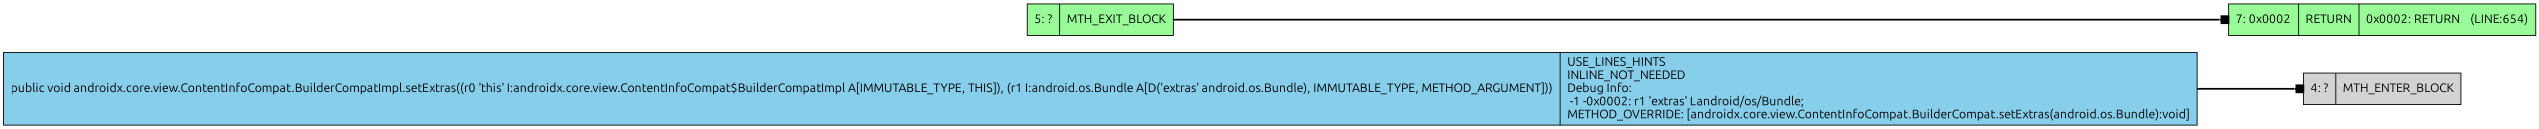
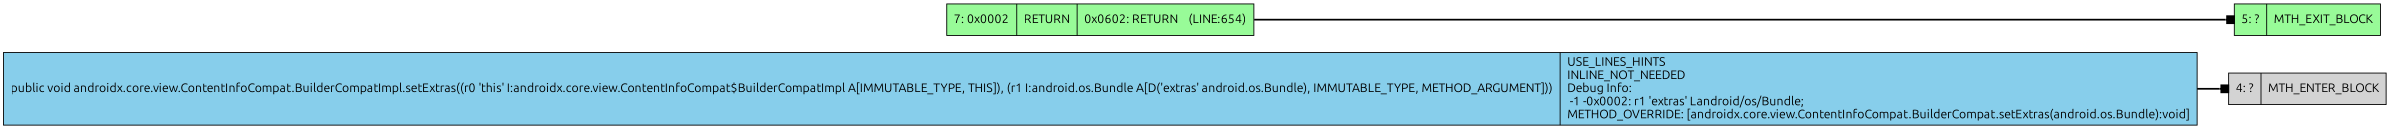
node "7: 0x0002": text "0x0002: RETURN    (LINE:654)" -> "0x0602: RETURN    (LINE:654)"
edge "5: ?" -> "7: 0x0002": reversed
